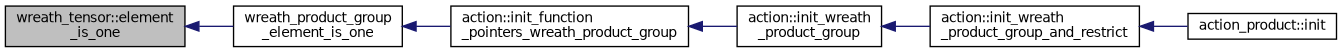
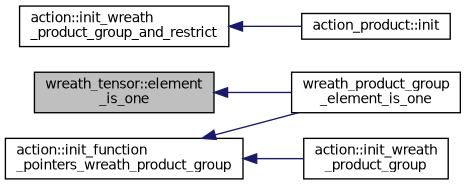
edge "action::init_function _pointers_wreath_product_group" -> "wreath_product_group _element_is_one": reversed
edge "action::init_wreath _product_group_and_restrict" -> "action::init_wreath _product_group": removed
